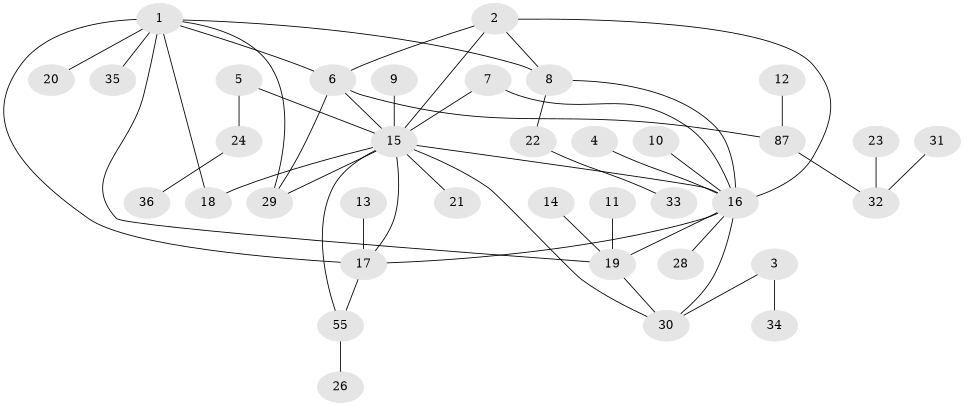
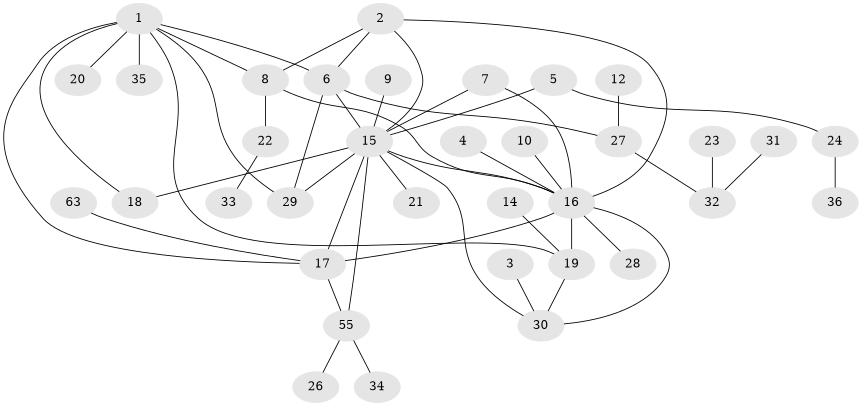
node "87": label "87" -> "27"
node "13": label "13" -> "63"
node "11": removed
edge "3" -- "34": now "55" -- "34"
